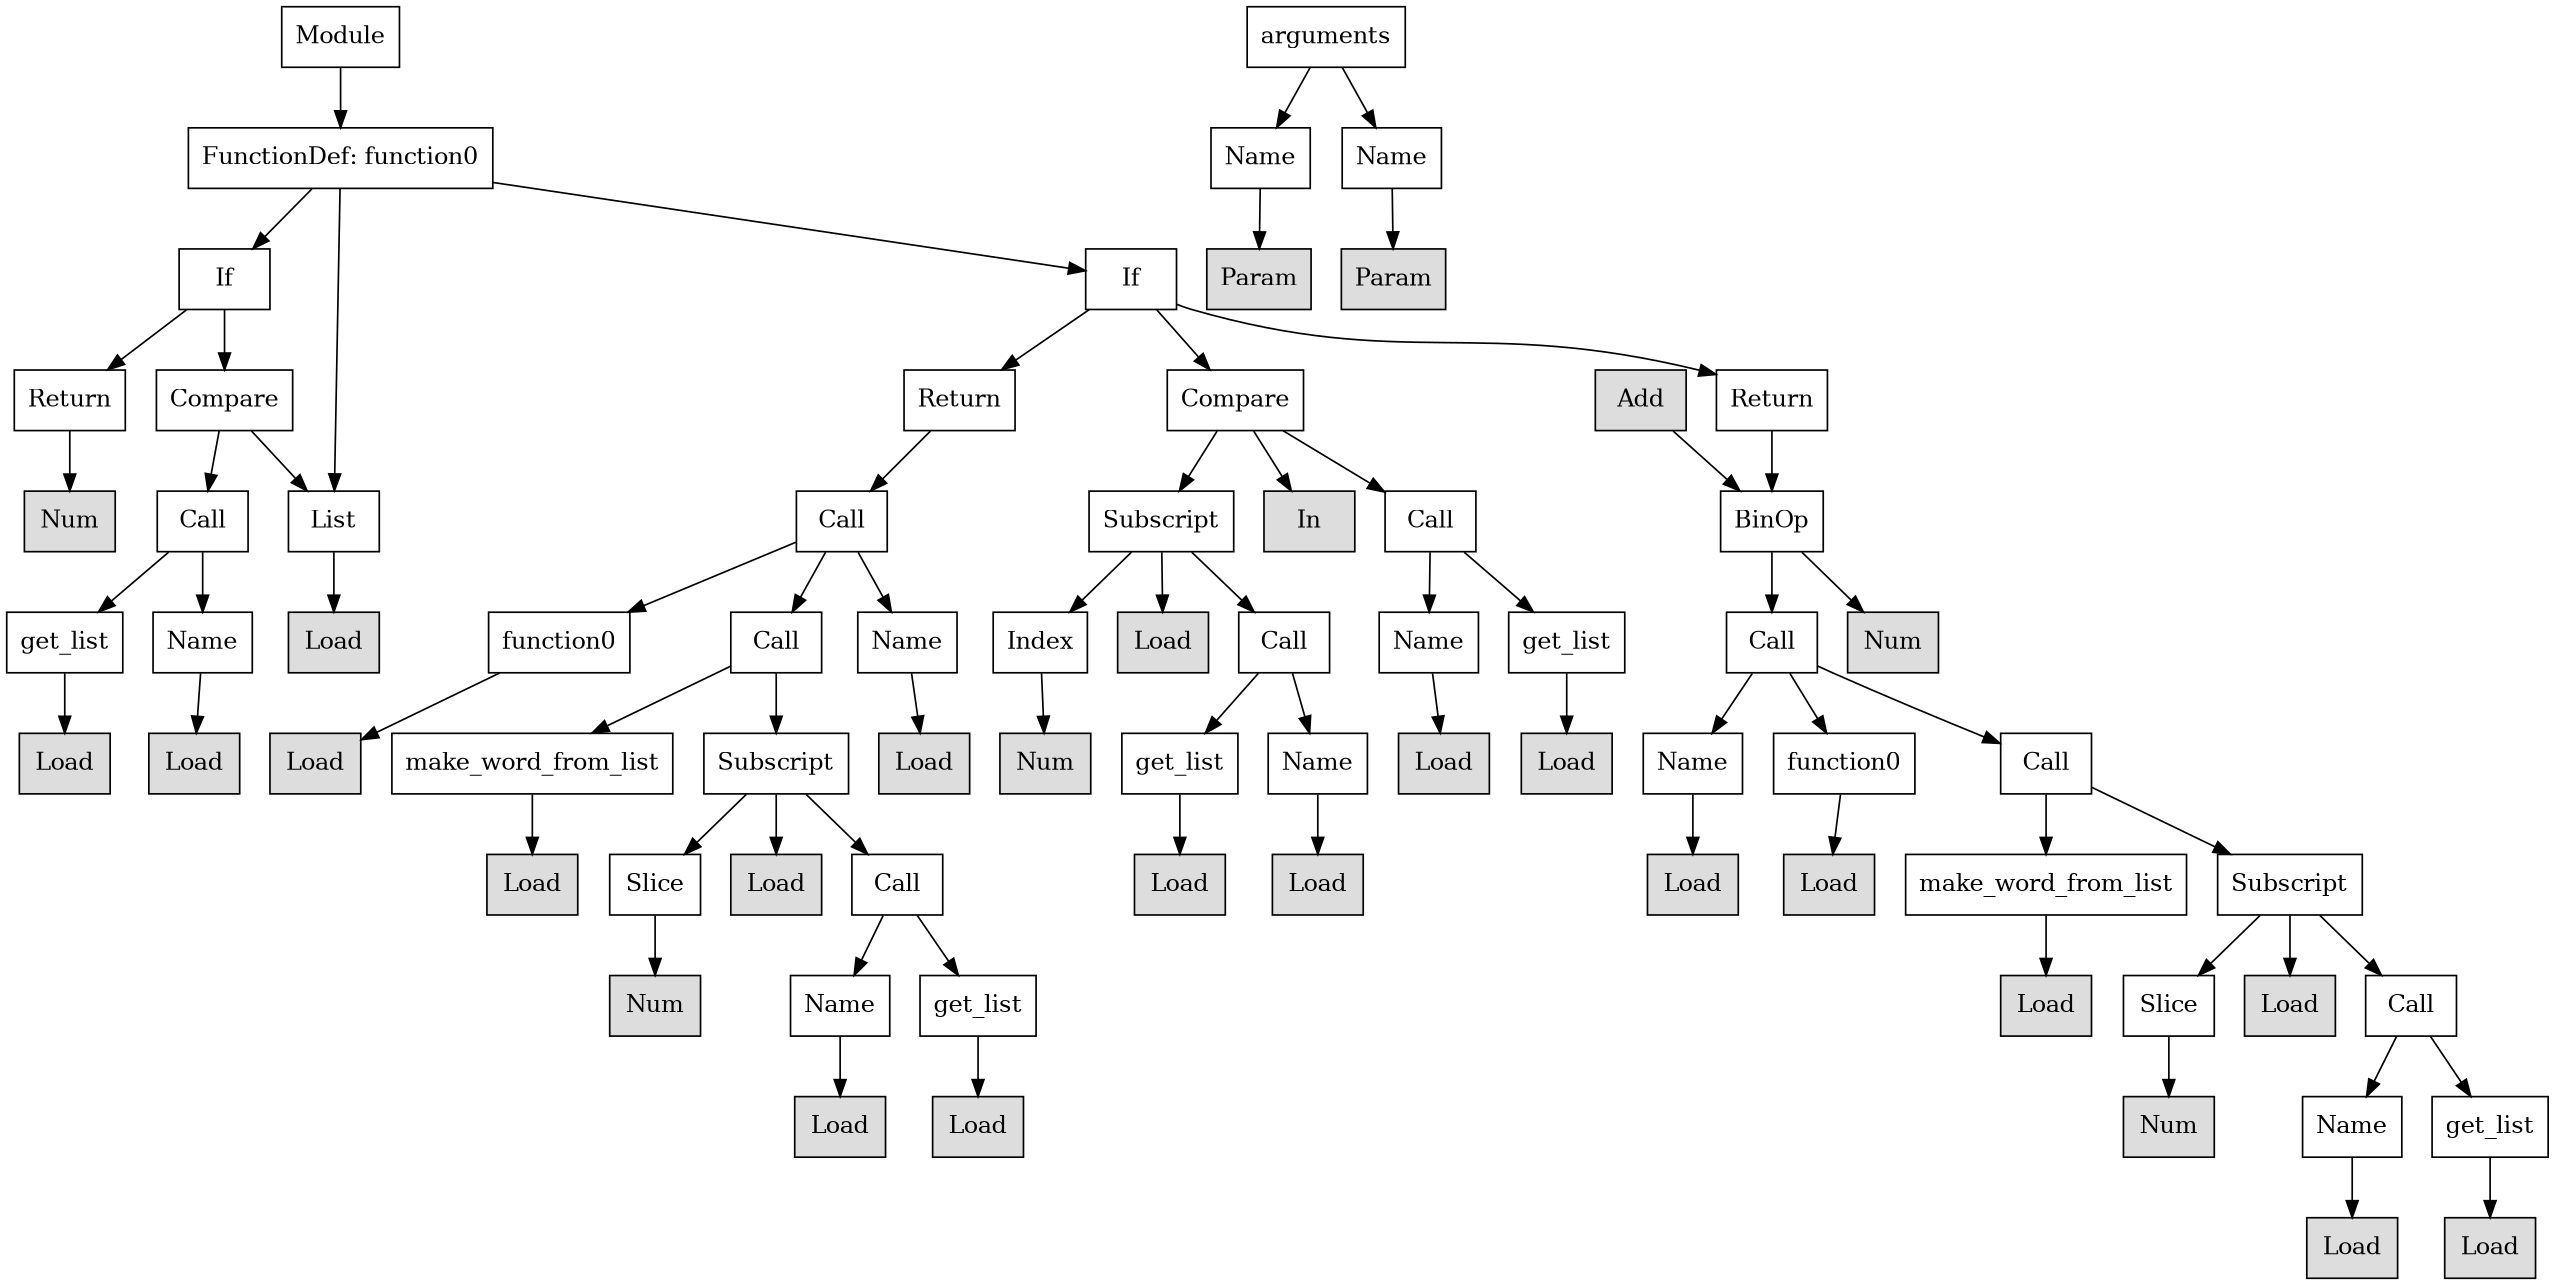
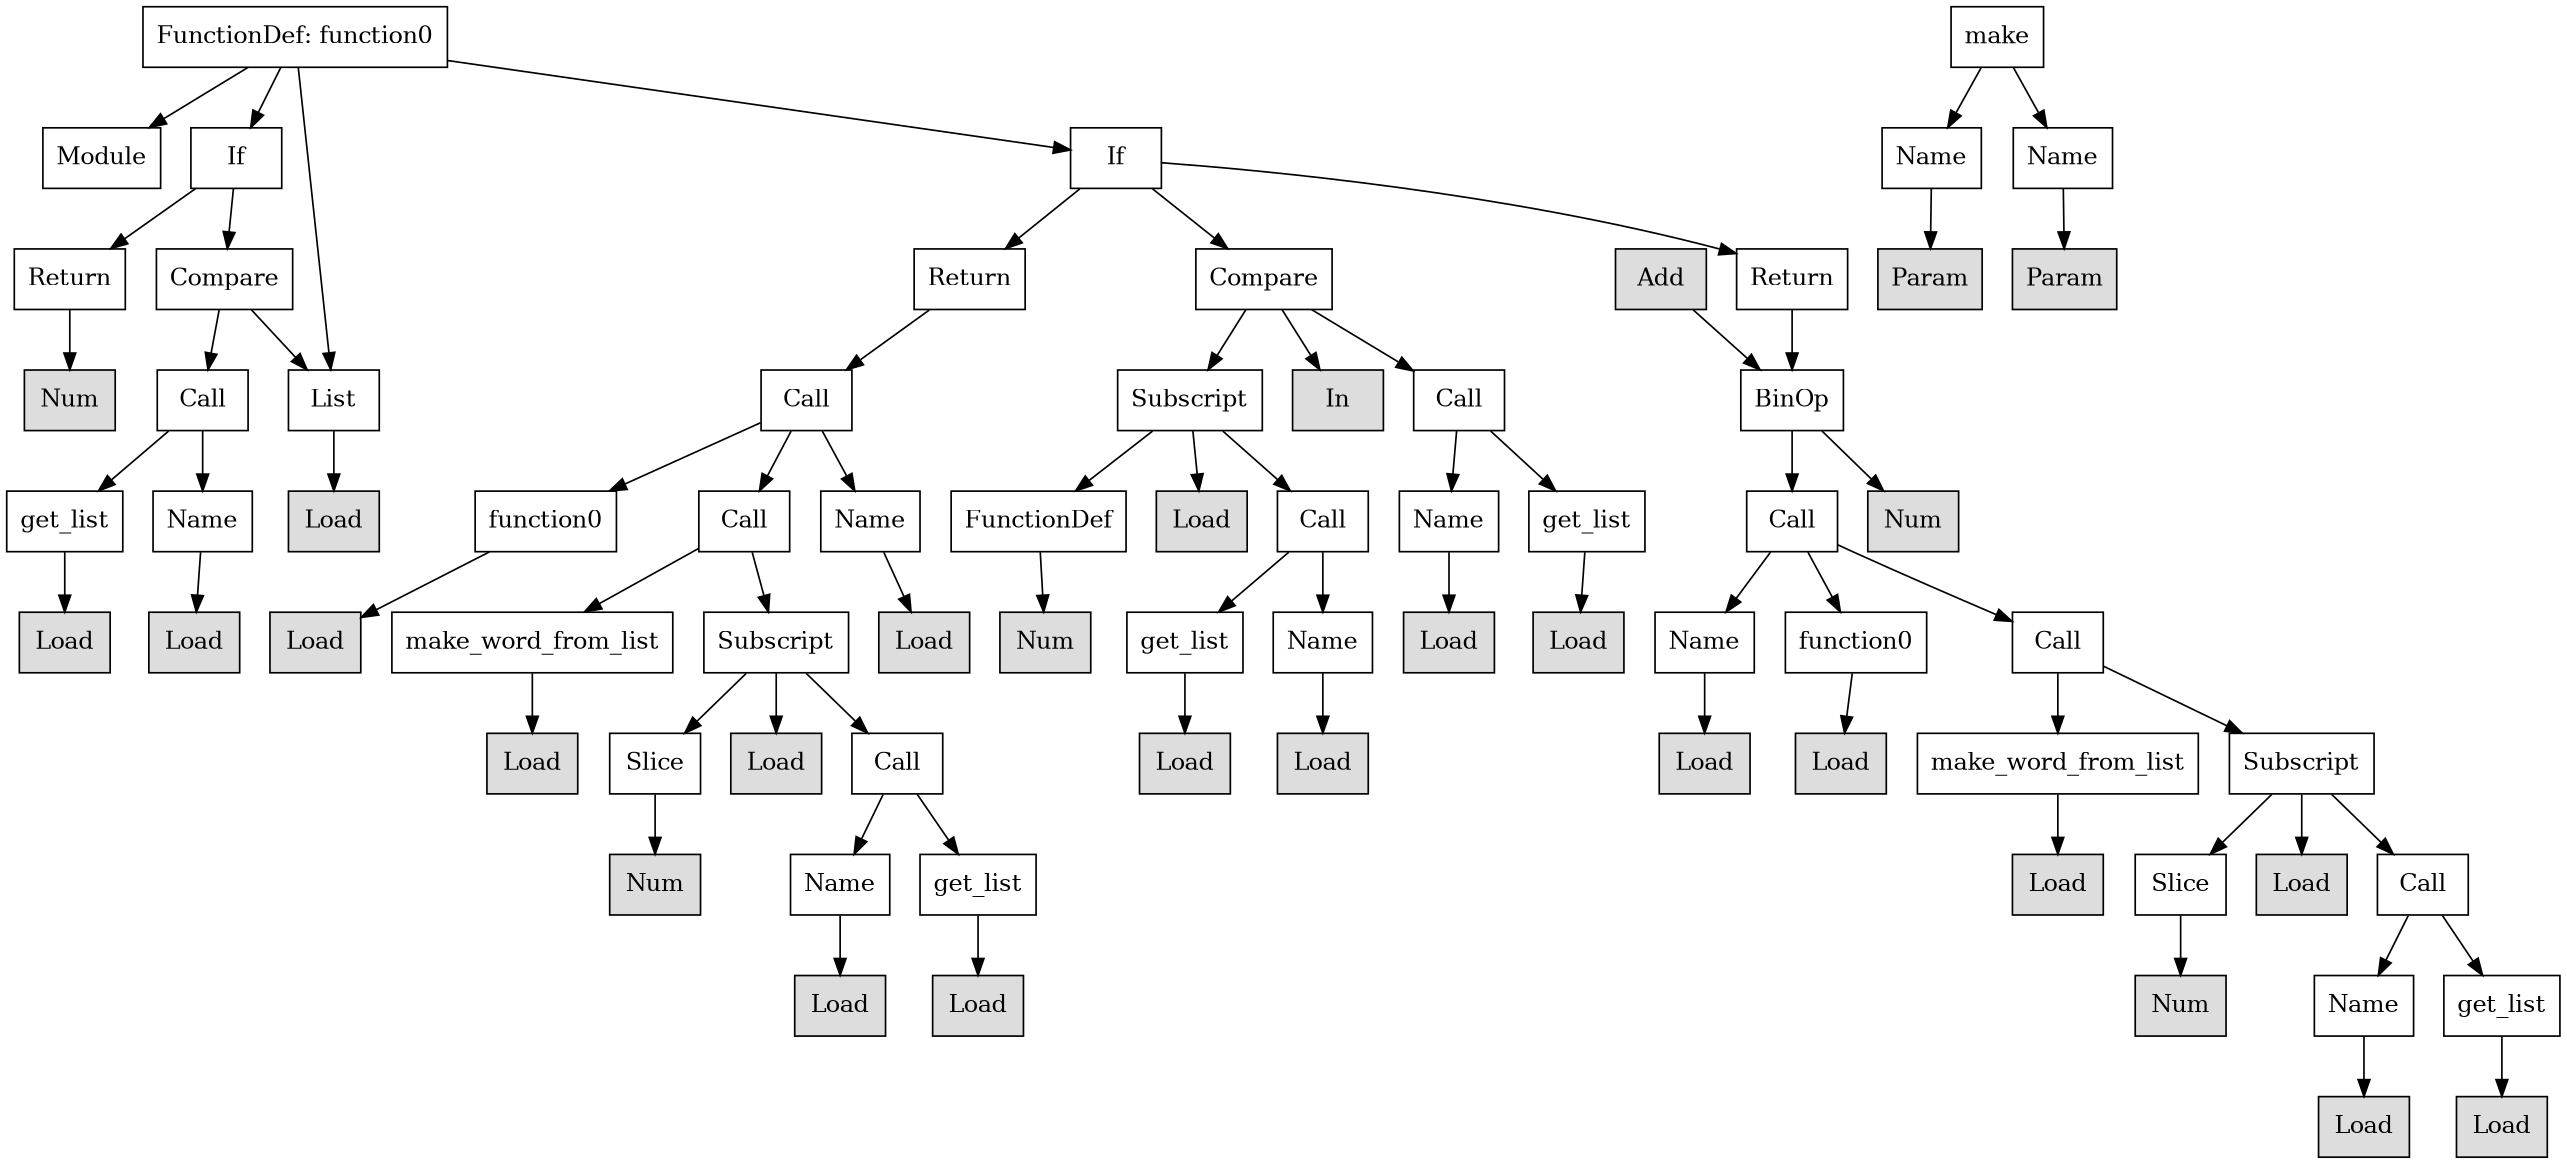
node "arguments": label "arguments" -> "make"
edge "Module" -> "FunctionDef: function0": reversed
node "Index": label "Index" -> "FunctionDef"
